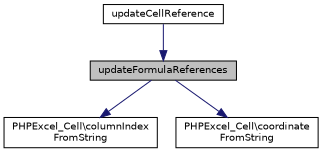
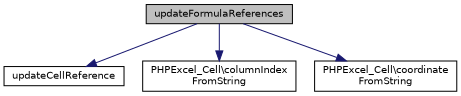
edge "updateCellReference" -> "updateFormulaReferences": reversed
